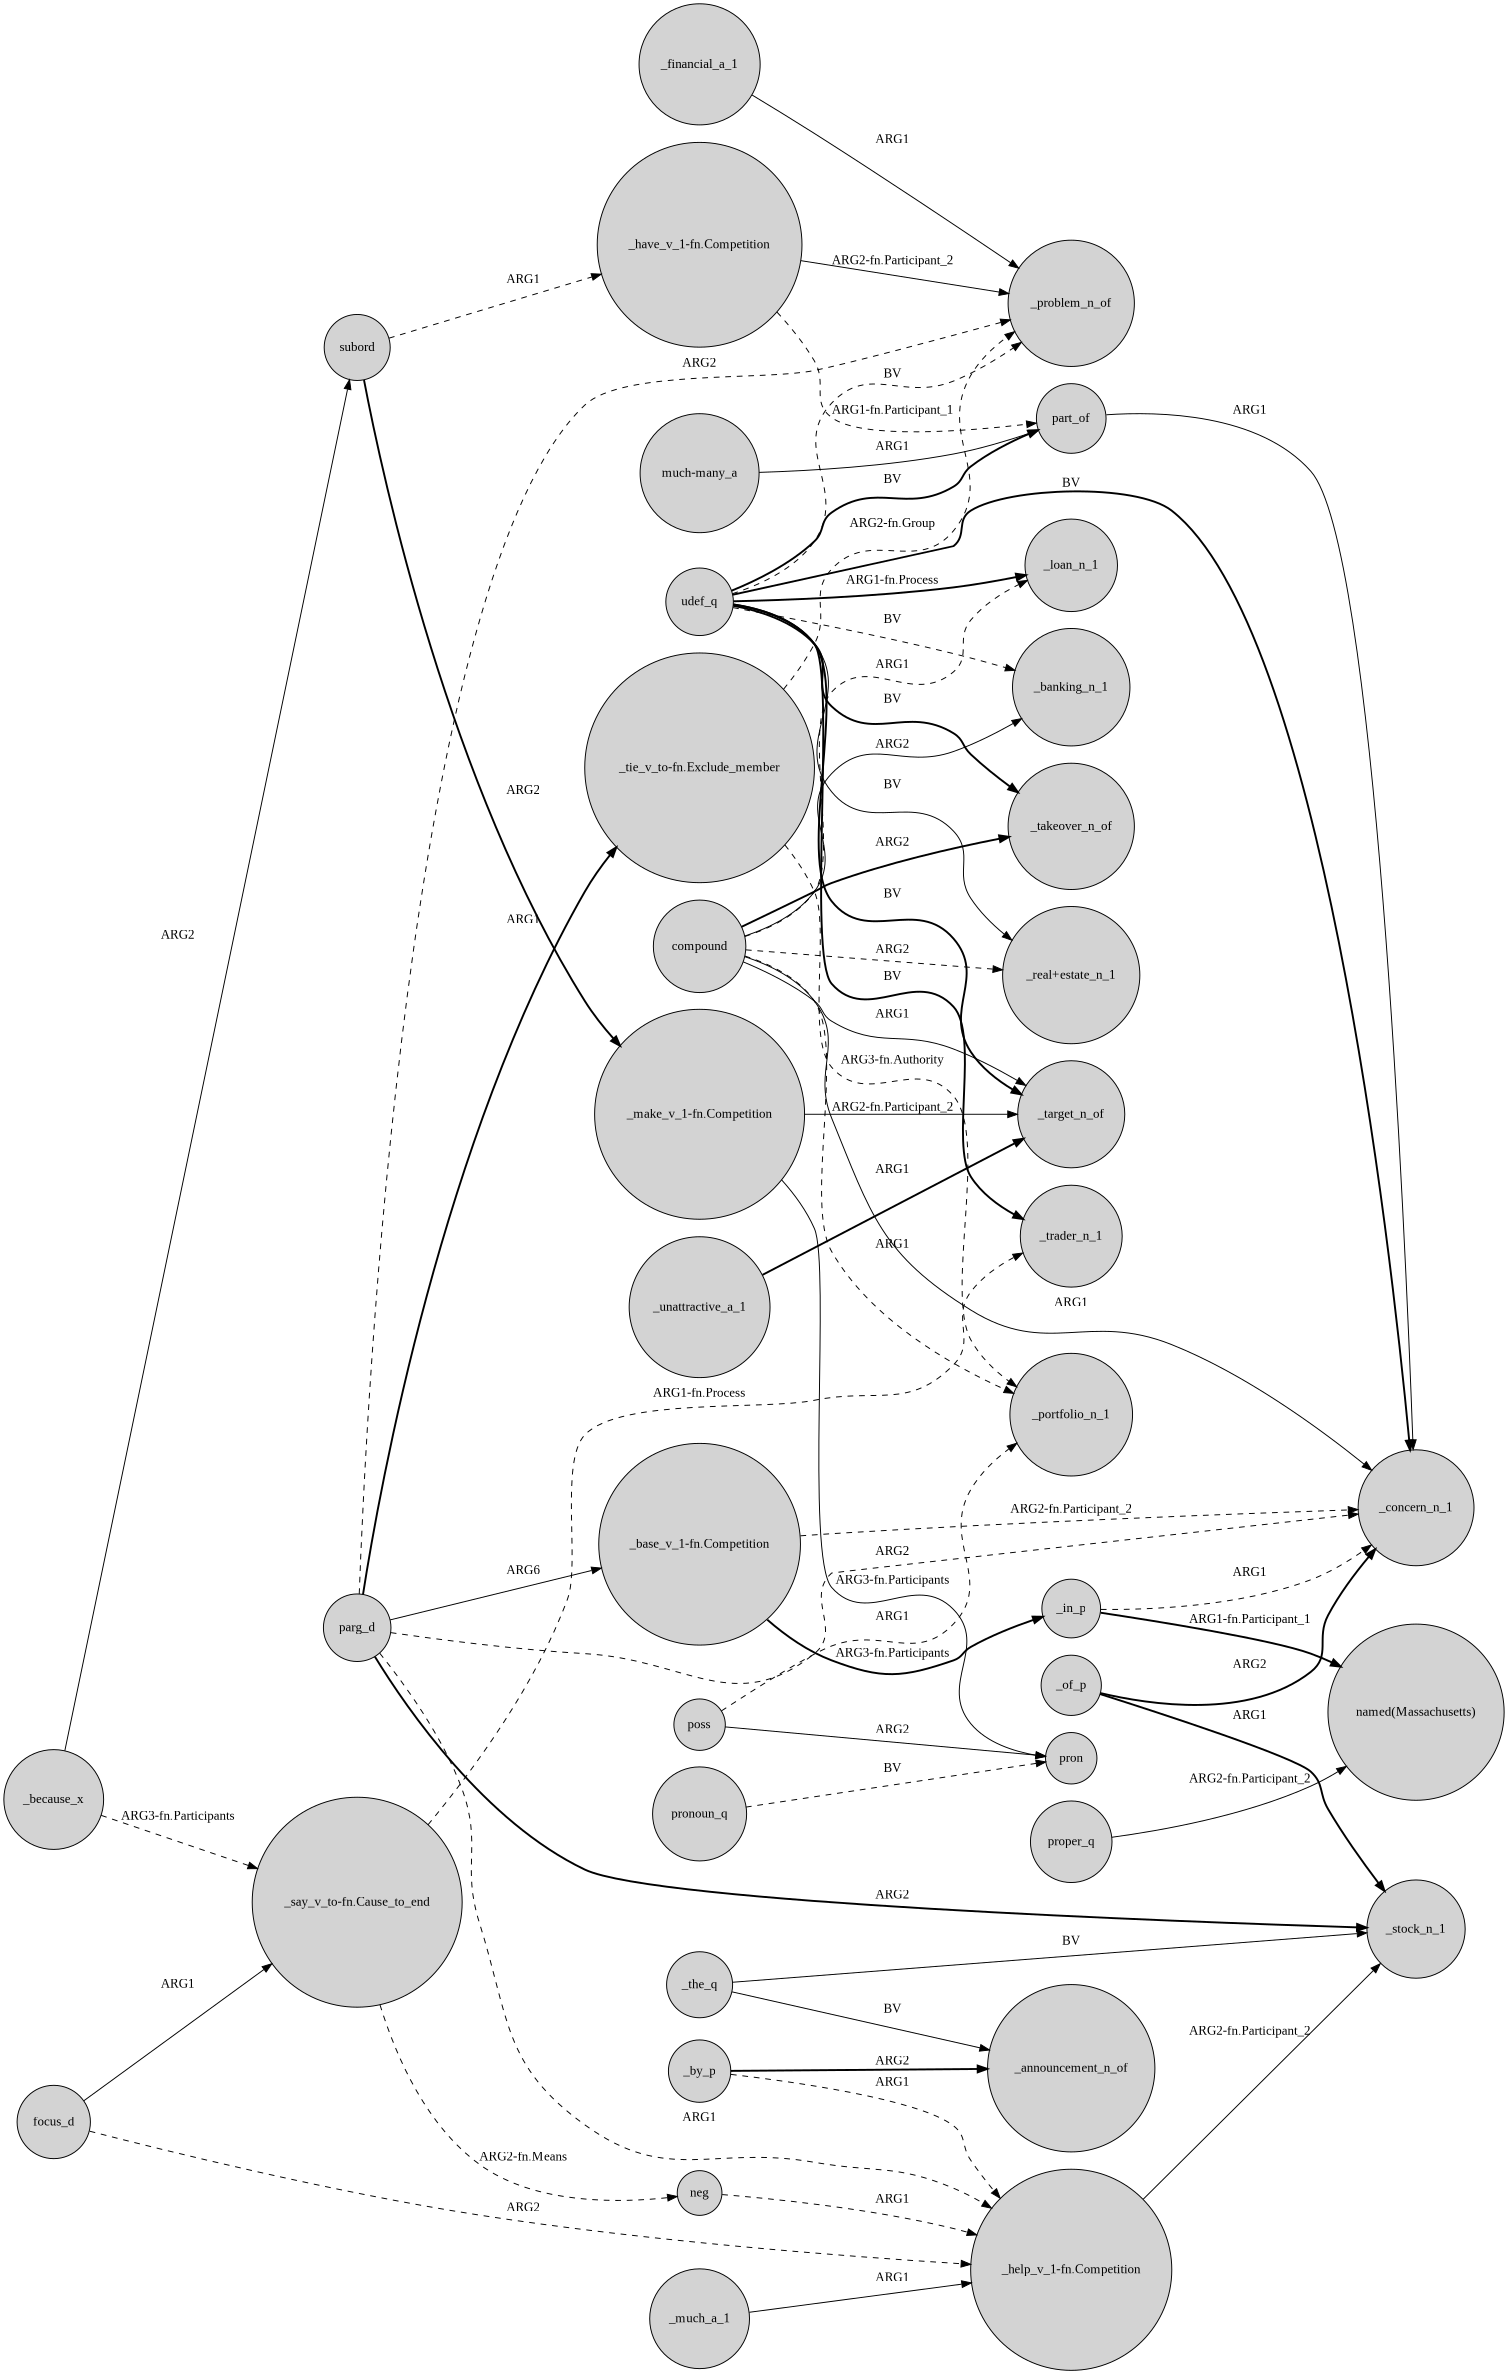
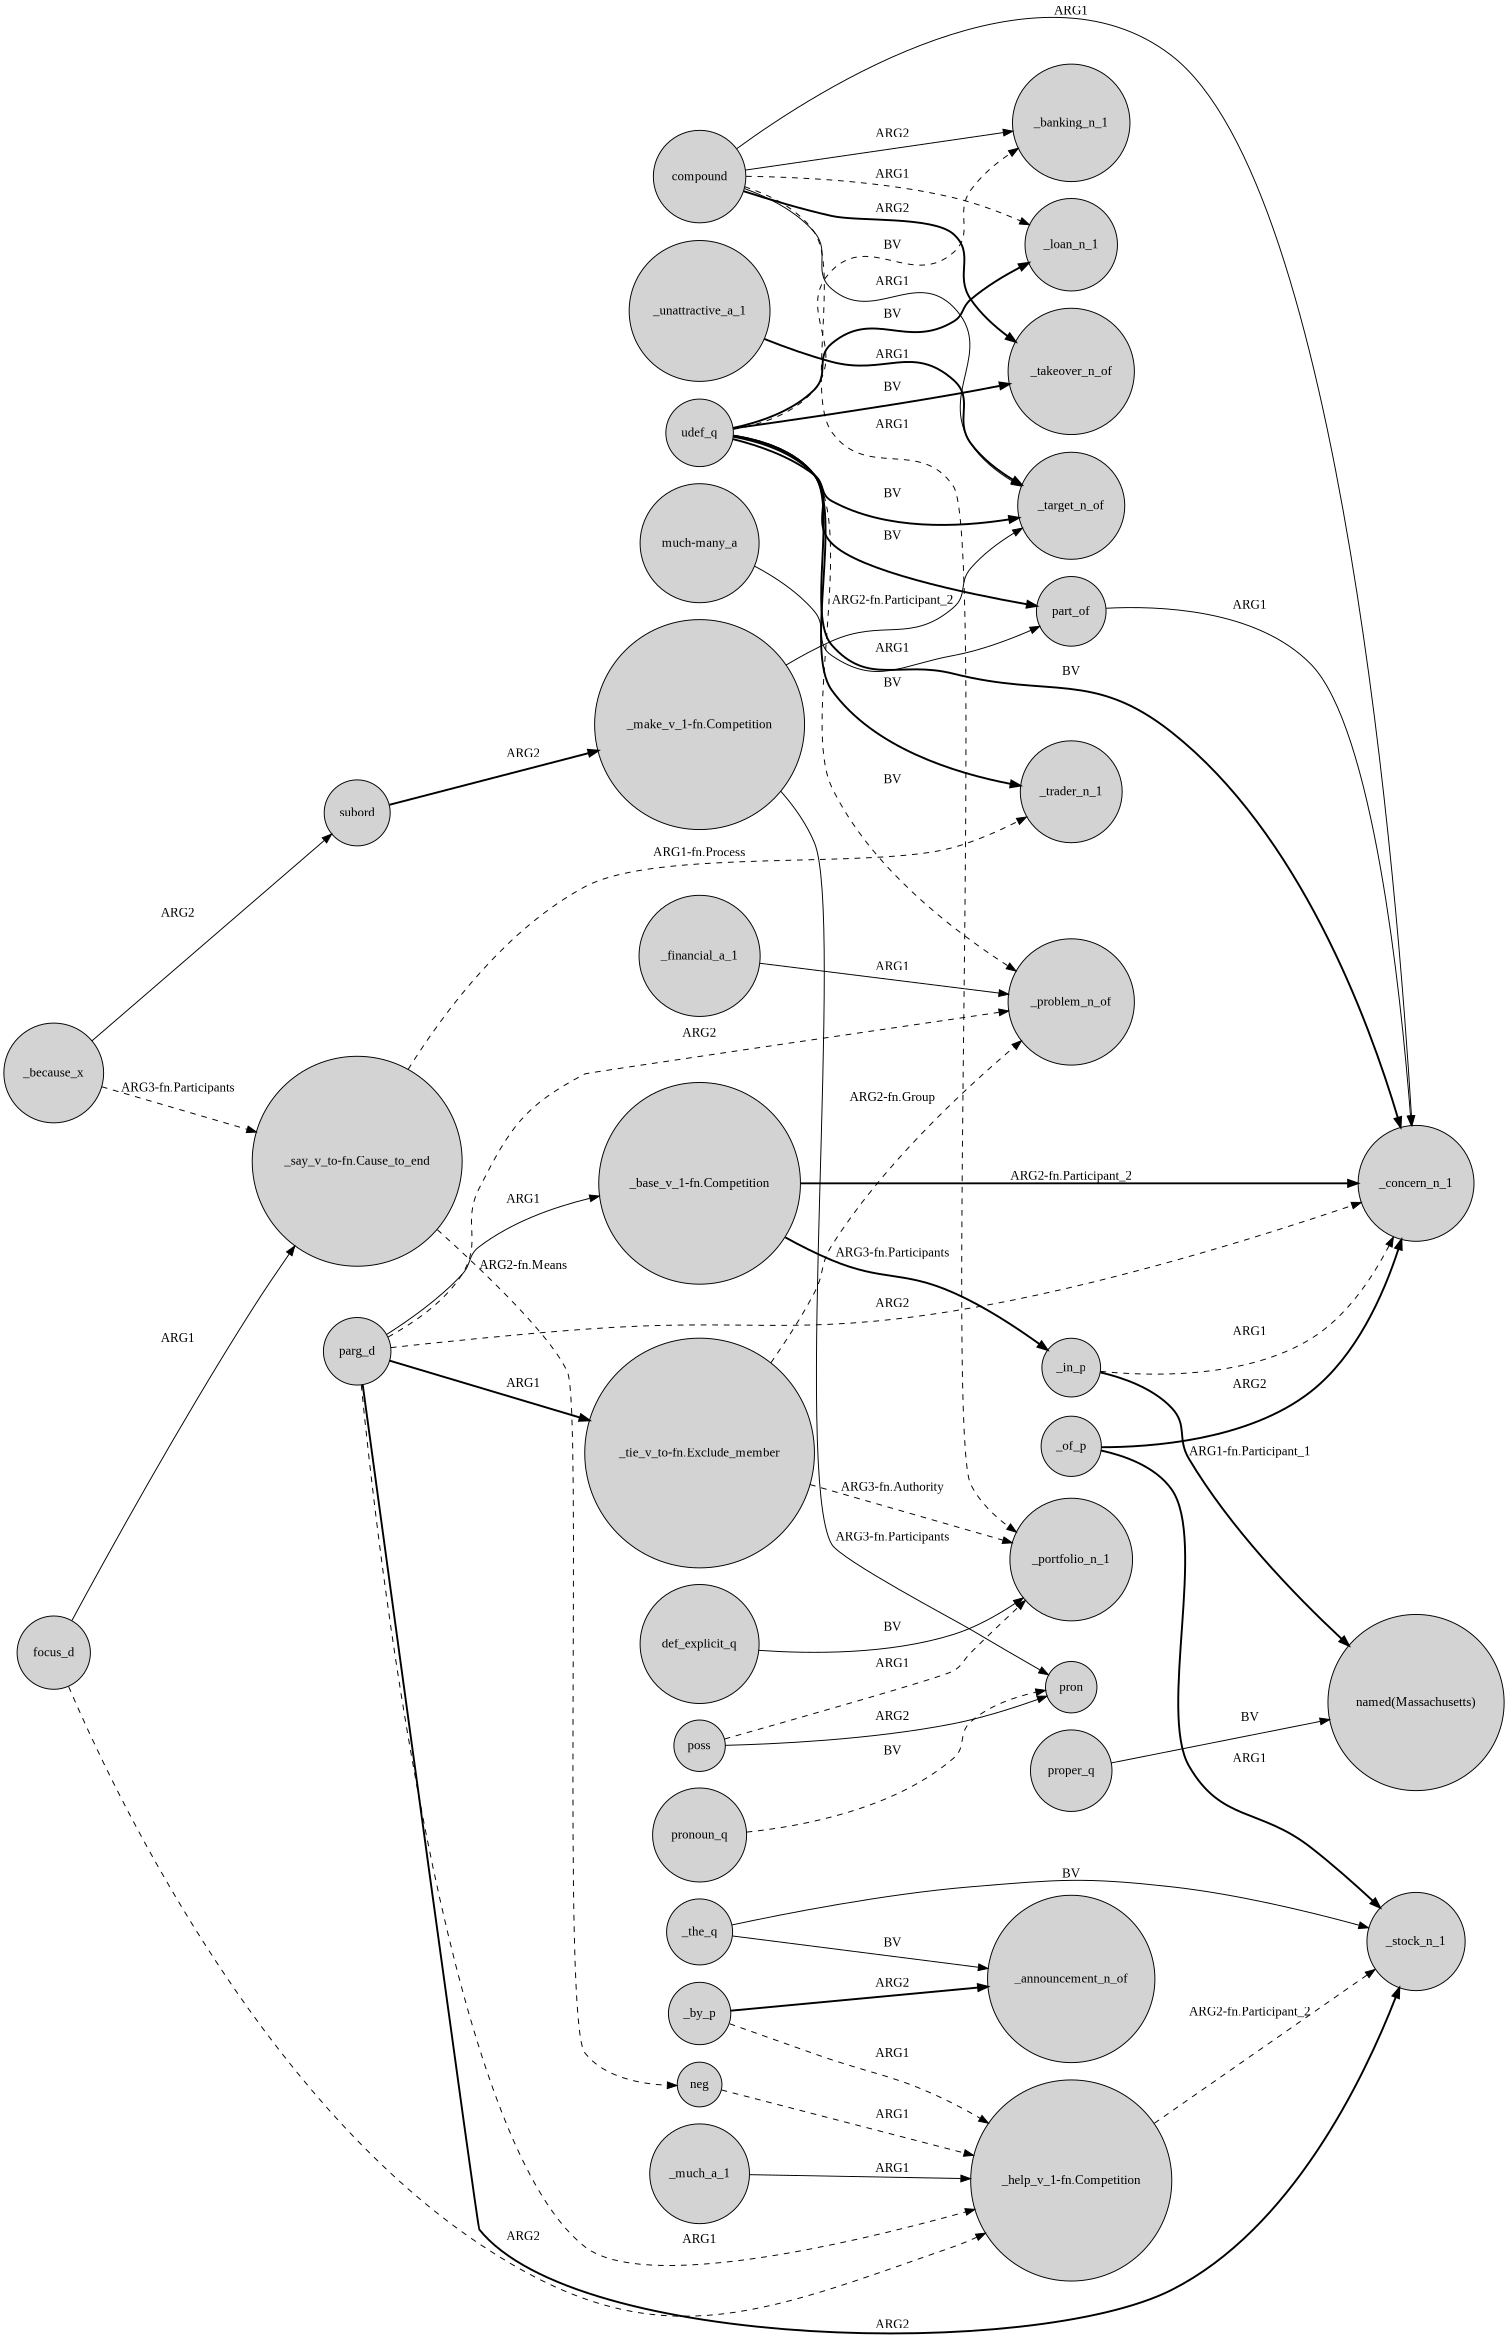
node "_have_v_1-fn.Competition": removed
edge "udef_q" -> "_loan_n_1": label "ARG1-fn.Process" -> "BV"
node "_real+estate_n_1": removed
edge "_base_v_1-fn.Competition" -> "_concern_n_1": style dashed -> bold
edge "parg_d" -> "_base_v_1-fn.Competition": label "ARG6" -> "ARG1"
node "def_explicit_q": added
edge "proper_q" -> "named(Massachusetts)": label "ARG2-fn.Participant_2" -> "BV"
edge "_help_v_1-fn.Competition" -> "_stock_n_1": style solid -> dashed
